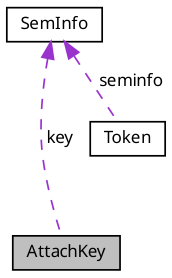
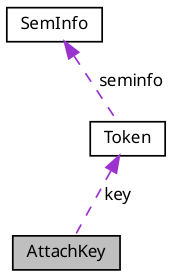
edge "AttachKey" -> "SemInfo": now "AttachKey" -> "Token"
